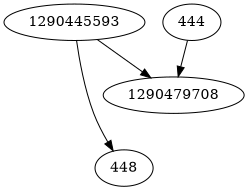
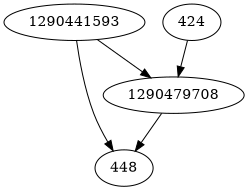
node "1290445593": label "1290445593" -> "1290441593"
node "444": label "444" -> "424"
edge "1290479708" -> "448": added
